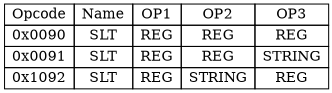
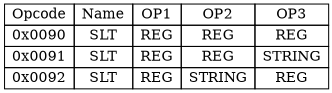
node "Opcode": text "0x1092" -> "0x0092"
